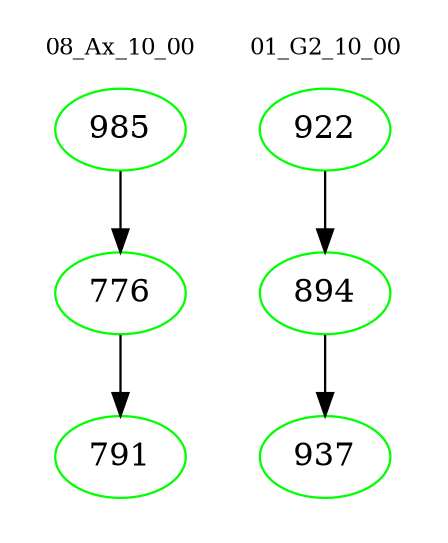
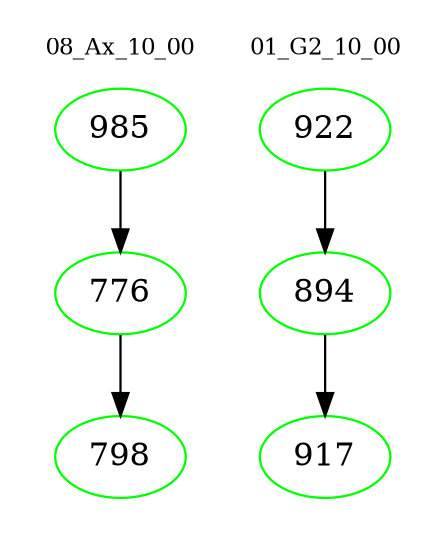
node "791": label "791" -> "798"
node "937": label "937" -> "917"
